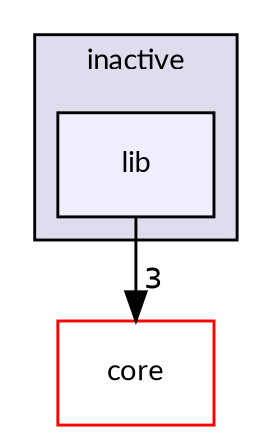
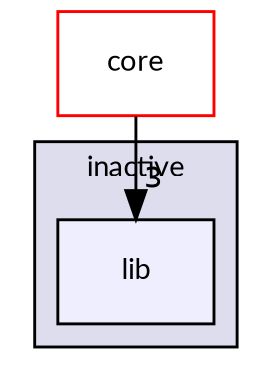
edge "lib" -> "core": reversed
